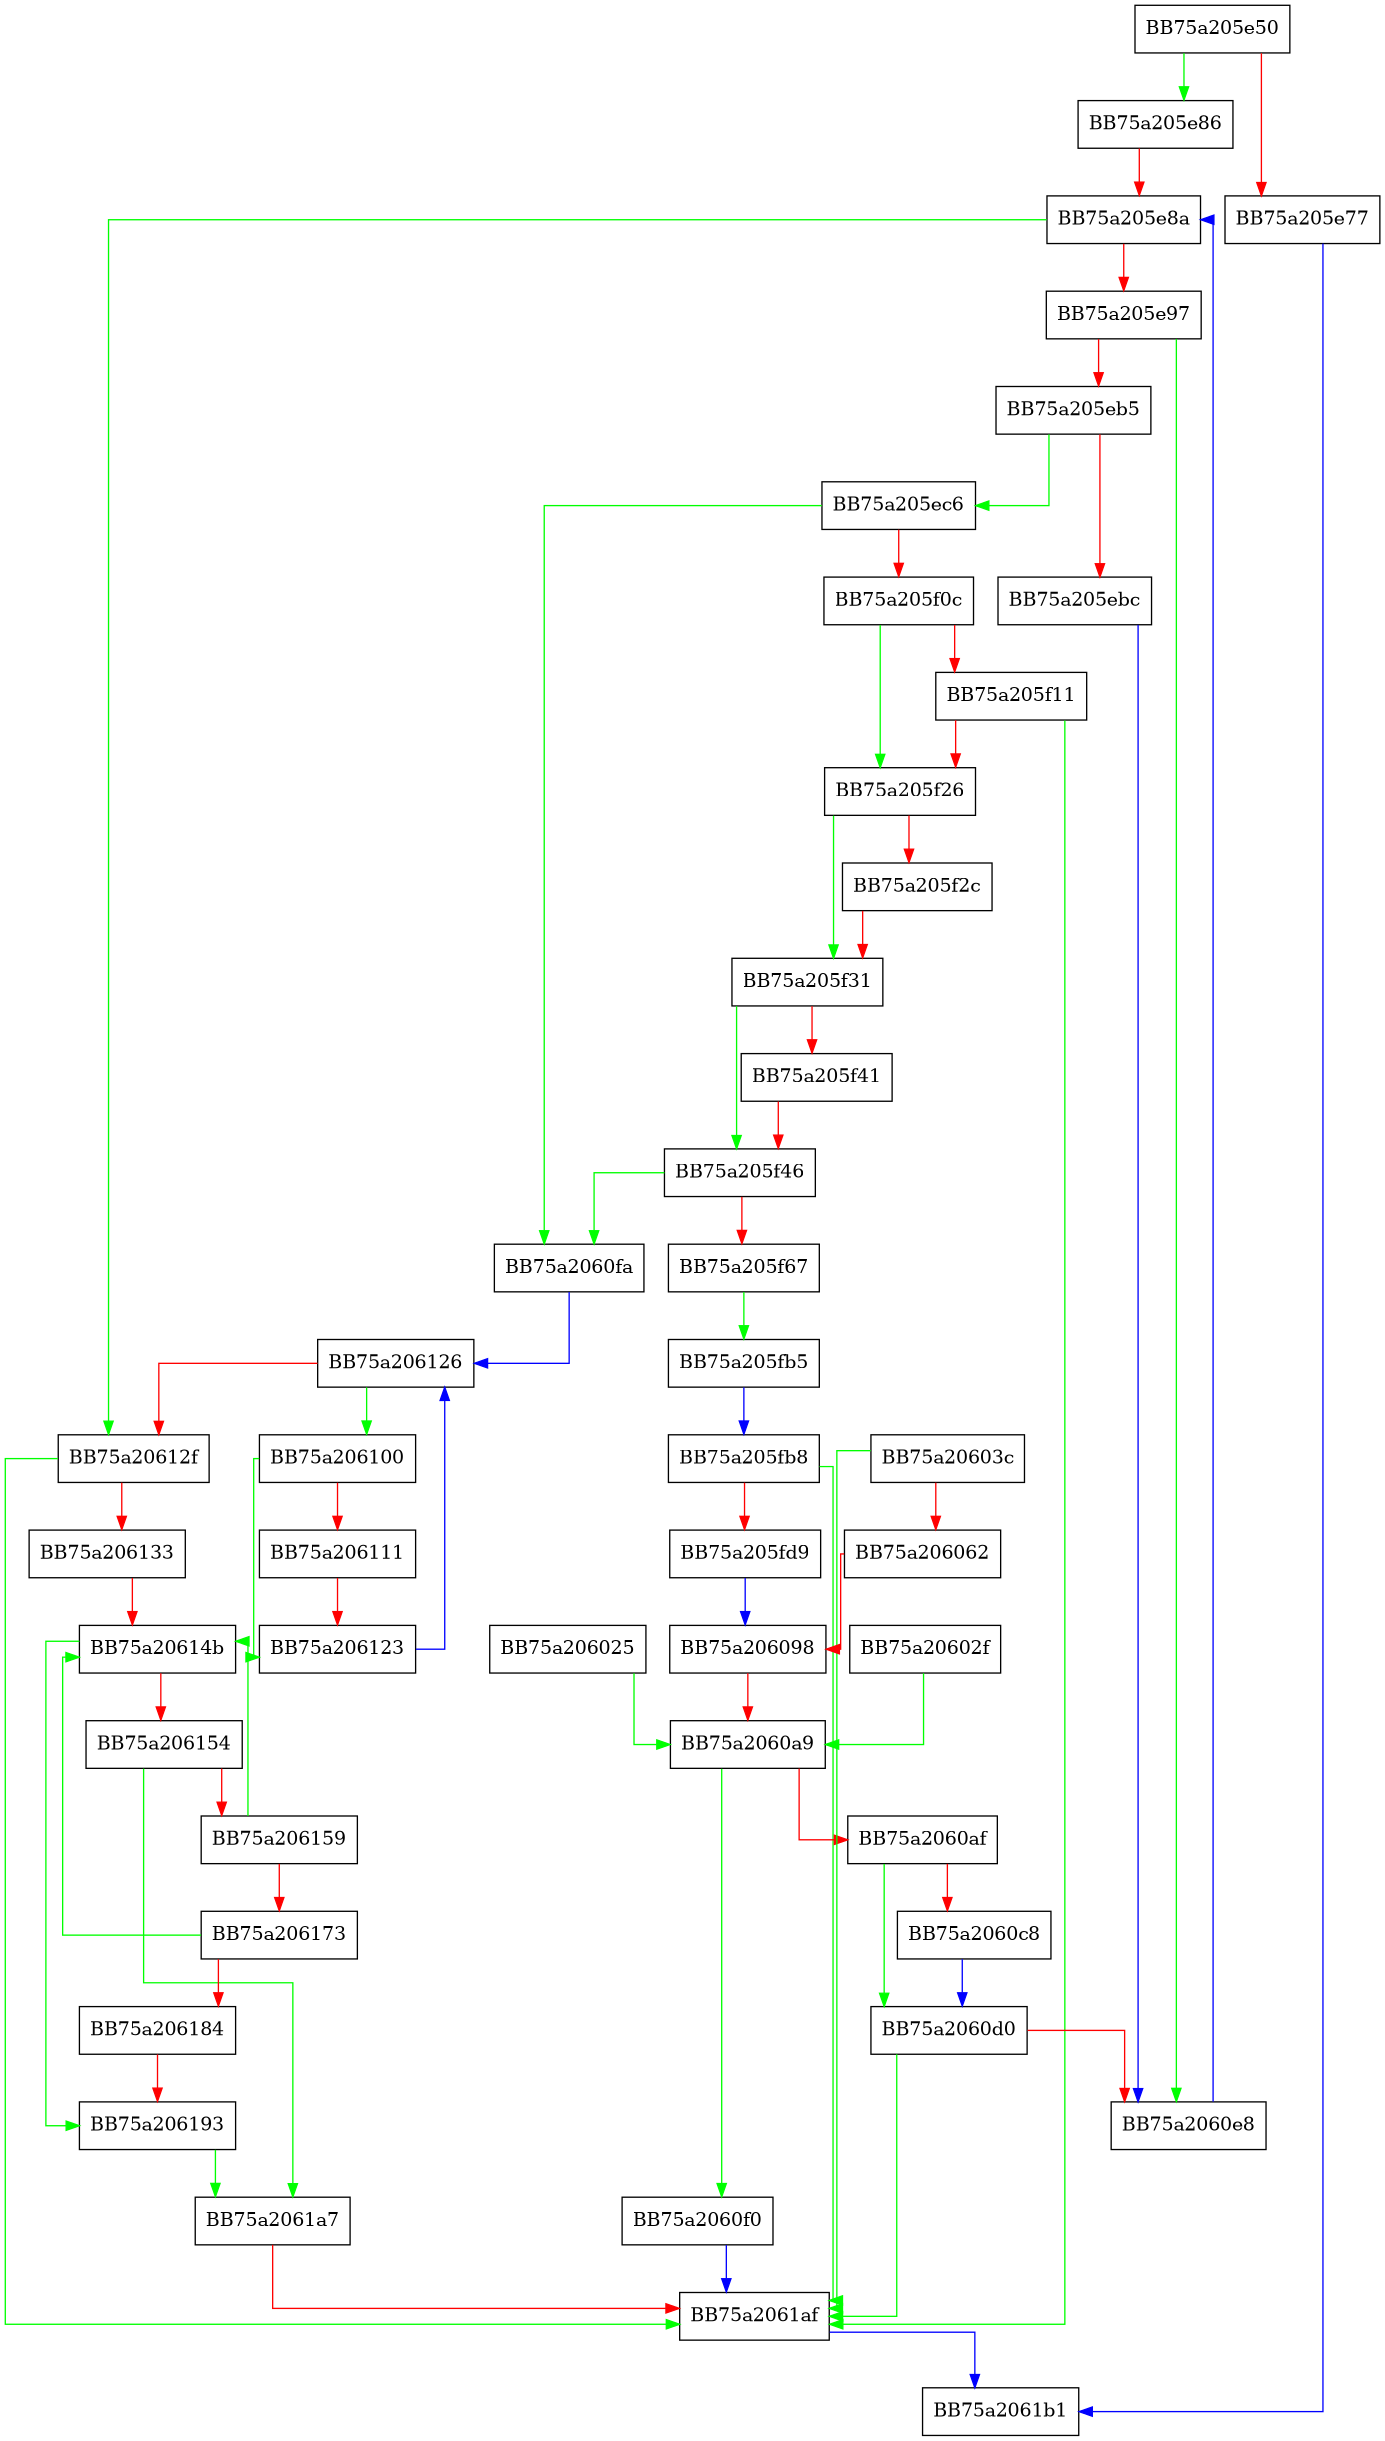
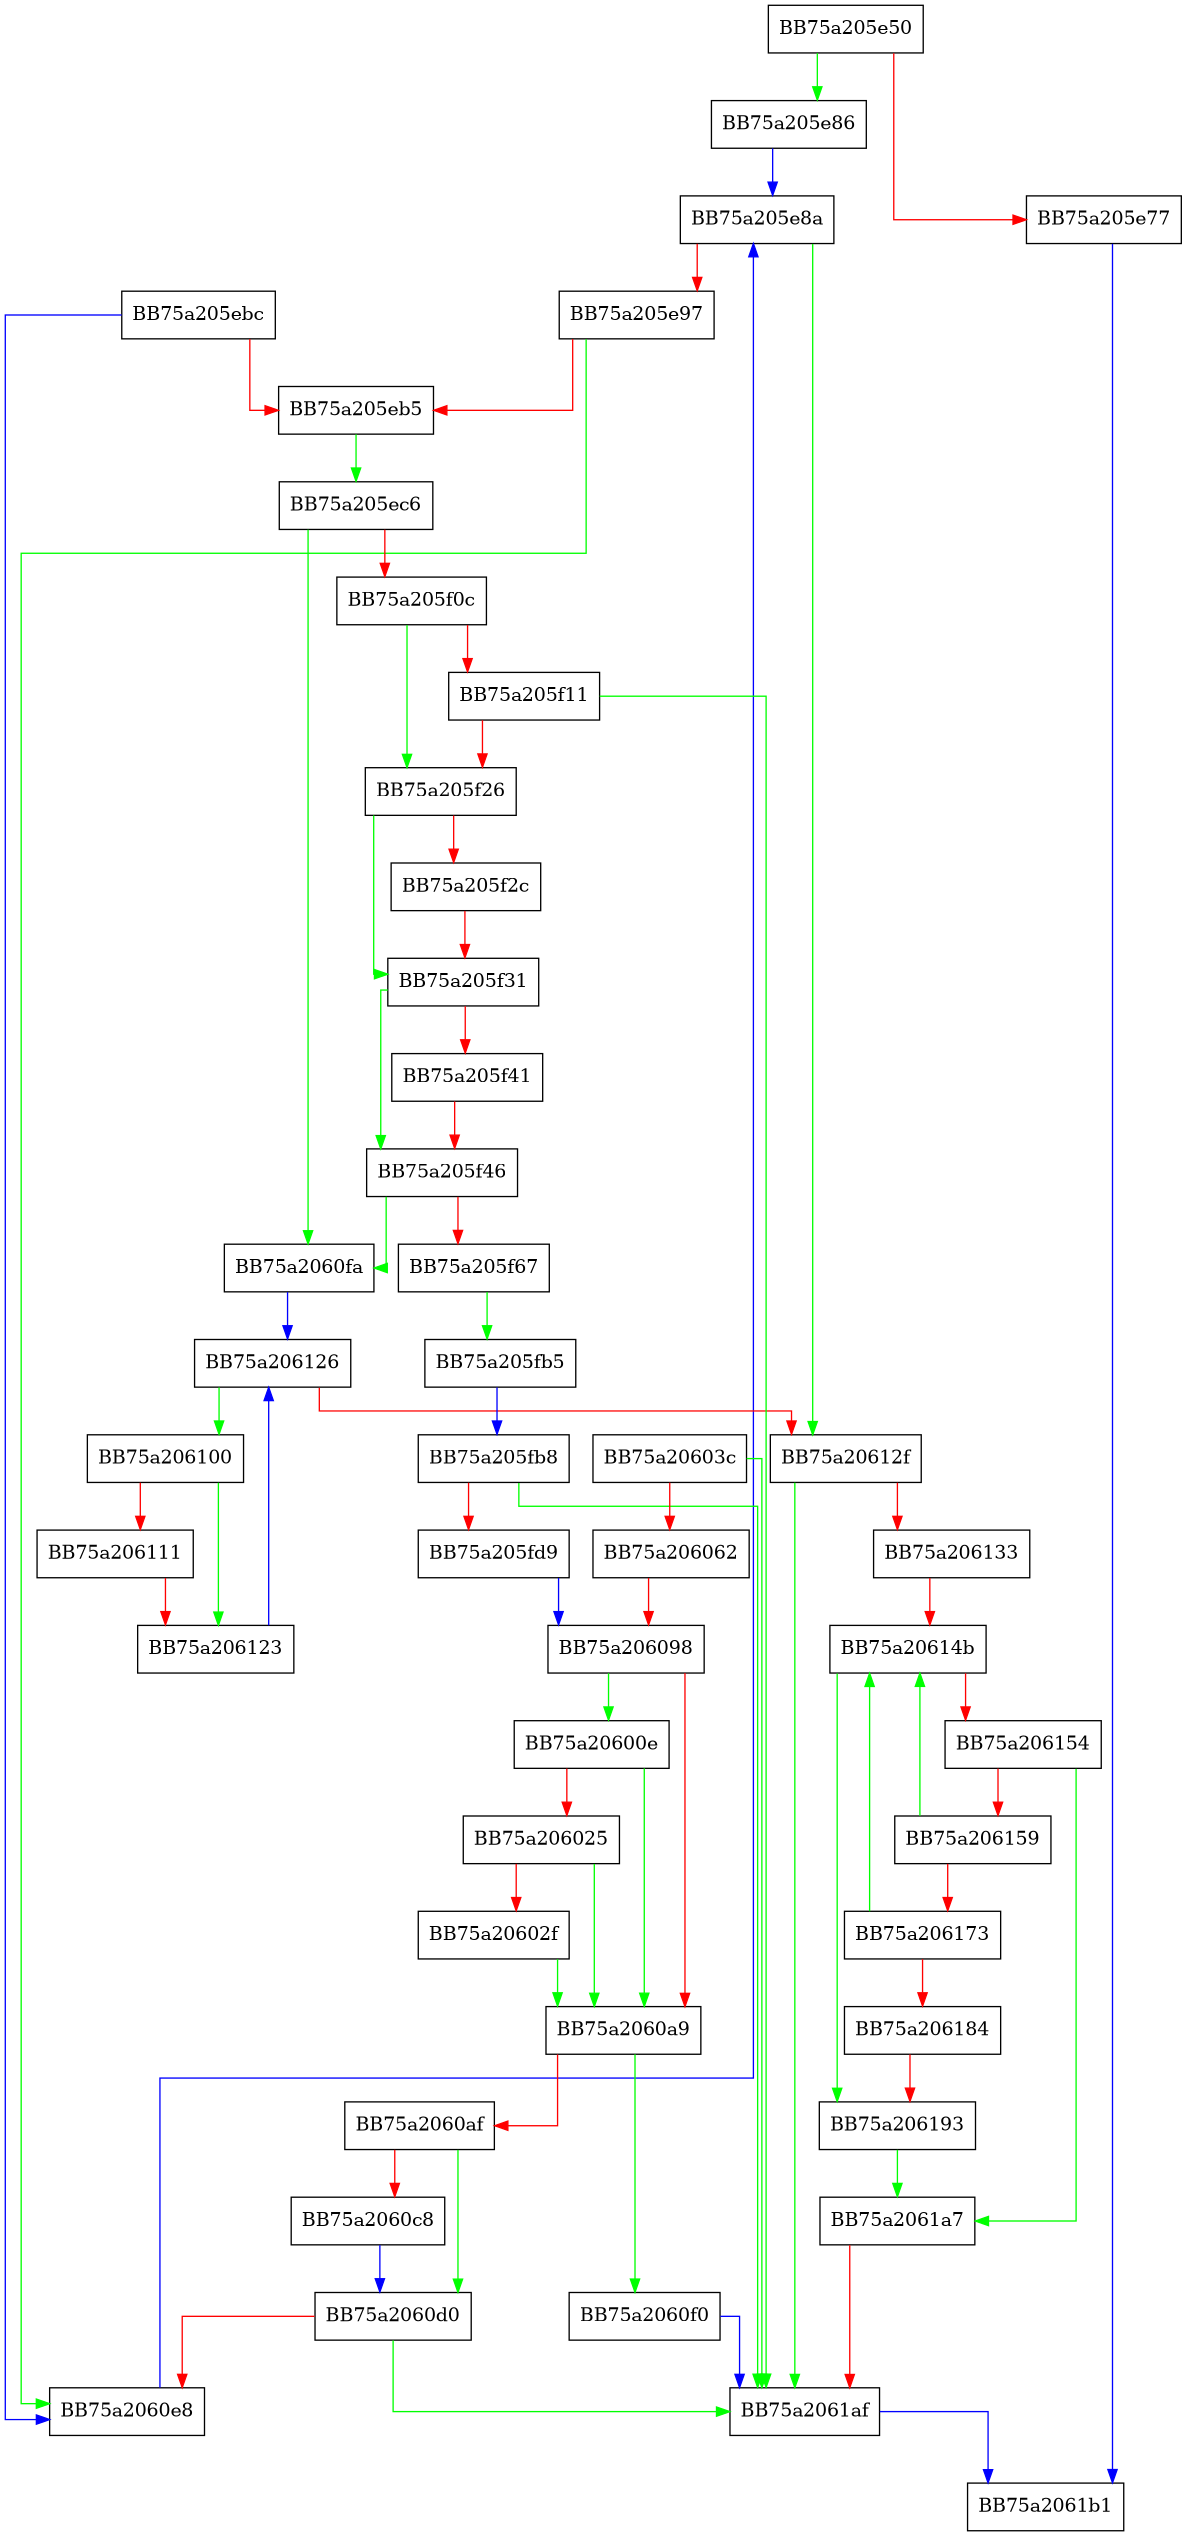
edge "BB75a205e86" -> "BB75a205e8a": color red -> blue
edge "BB75a205eb5" -> "BB75a205ebc": reversed
node "BB75a20600e": added
edge "BB75a206025" -> "BB75a20602f": added
